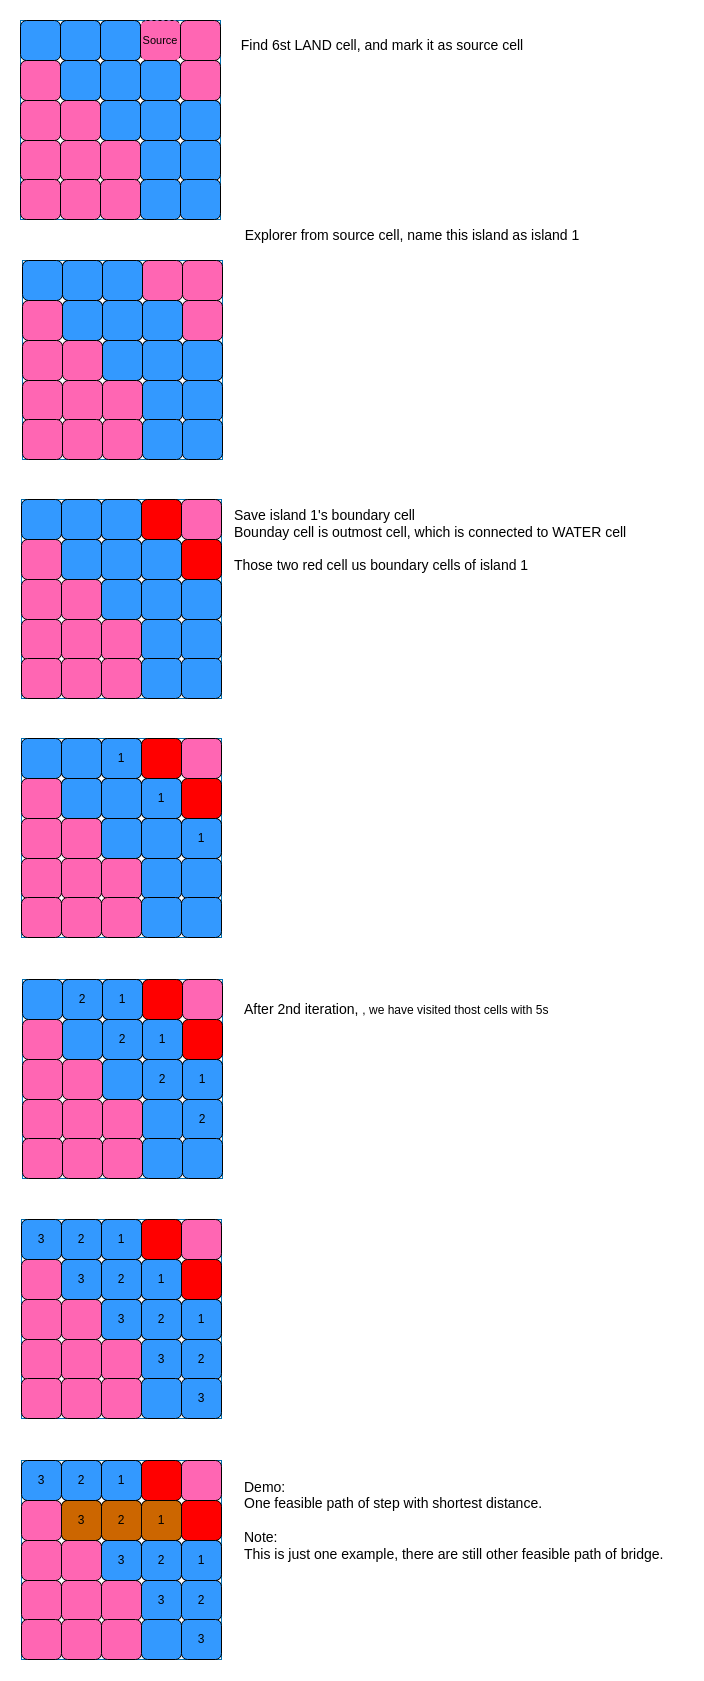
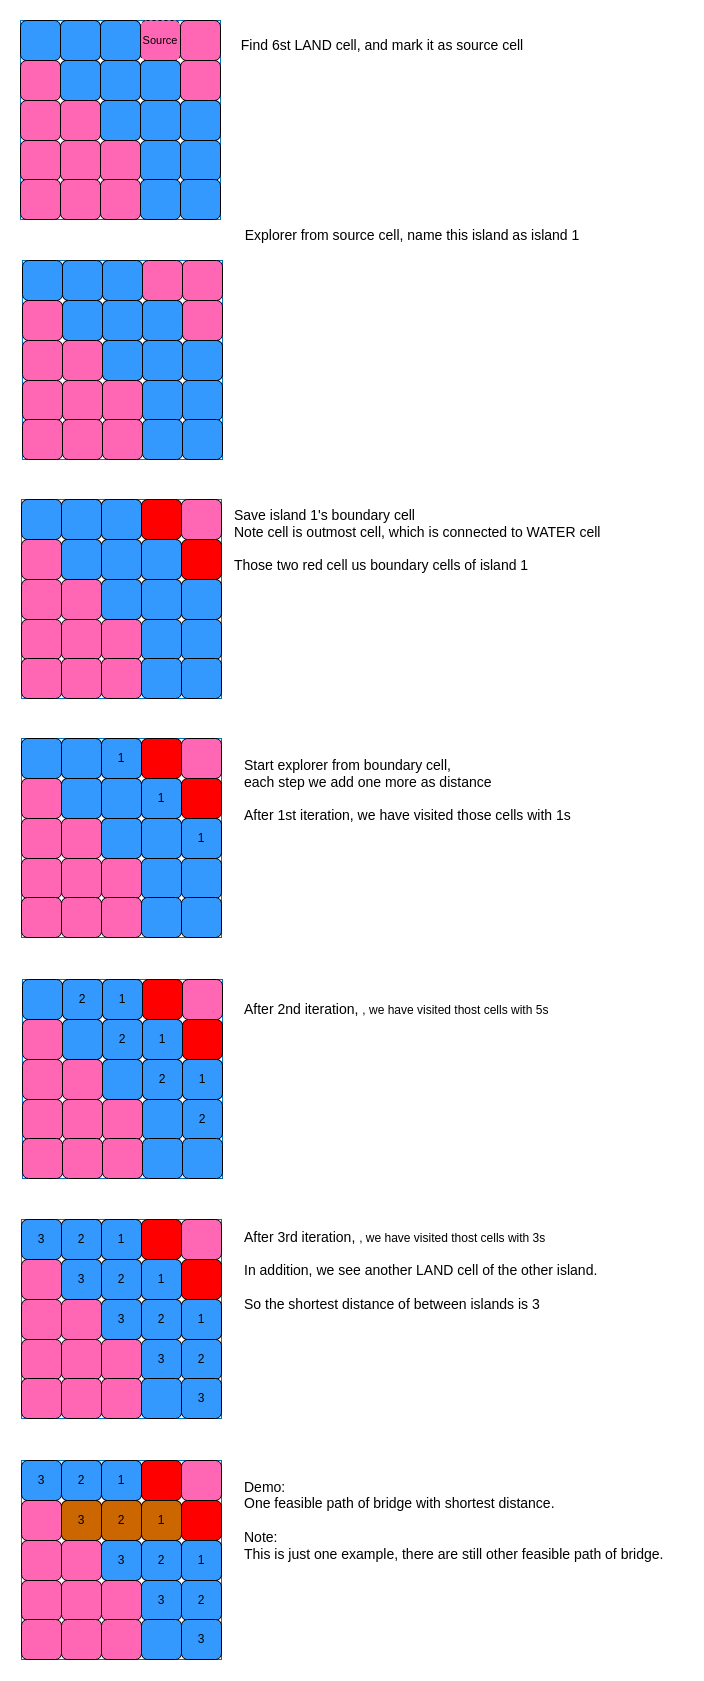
node "Save island 1's boundary cell Bounday cell is outmost cell, which is connected to WATER cell Those two red cell us boundary cells of island 1": label "Save island 1's boundary cell Bounday cell is outmost cell, which is connected to WATER cell Those two red cell us boundary cells of island 1" -> "Save island 1's boundary cell Note cell is outmost cell, which is connected to WATER cell Those two red cell us boundary cells of island 1"
node "Start explorer from boundary cell, each step we add one more as distance After 1st iteration, we have visited those cells with 1s": added
node "After 3rd iteration, , we have visited thost cells with 3s In addition, we see another LAND cell of the other island. So the shortest distance of between islands is 3": added
node "Demo: One feasible path of step with shortest distance. Note: This is just one example, there are still other feasible path of bridge.": label "Demo: One feasible path of step with shortest distance. Note: This is just one example, there are still other feasible path of bridge." -> "Demo: One feasible path of bridge with shortest distance. Note: This is just one example, there are still other feasible path of bridge."
